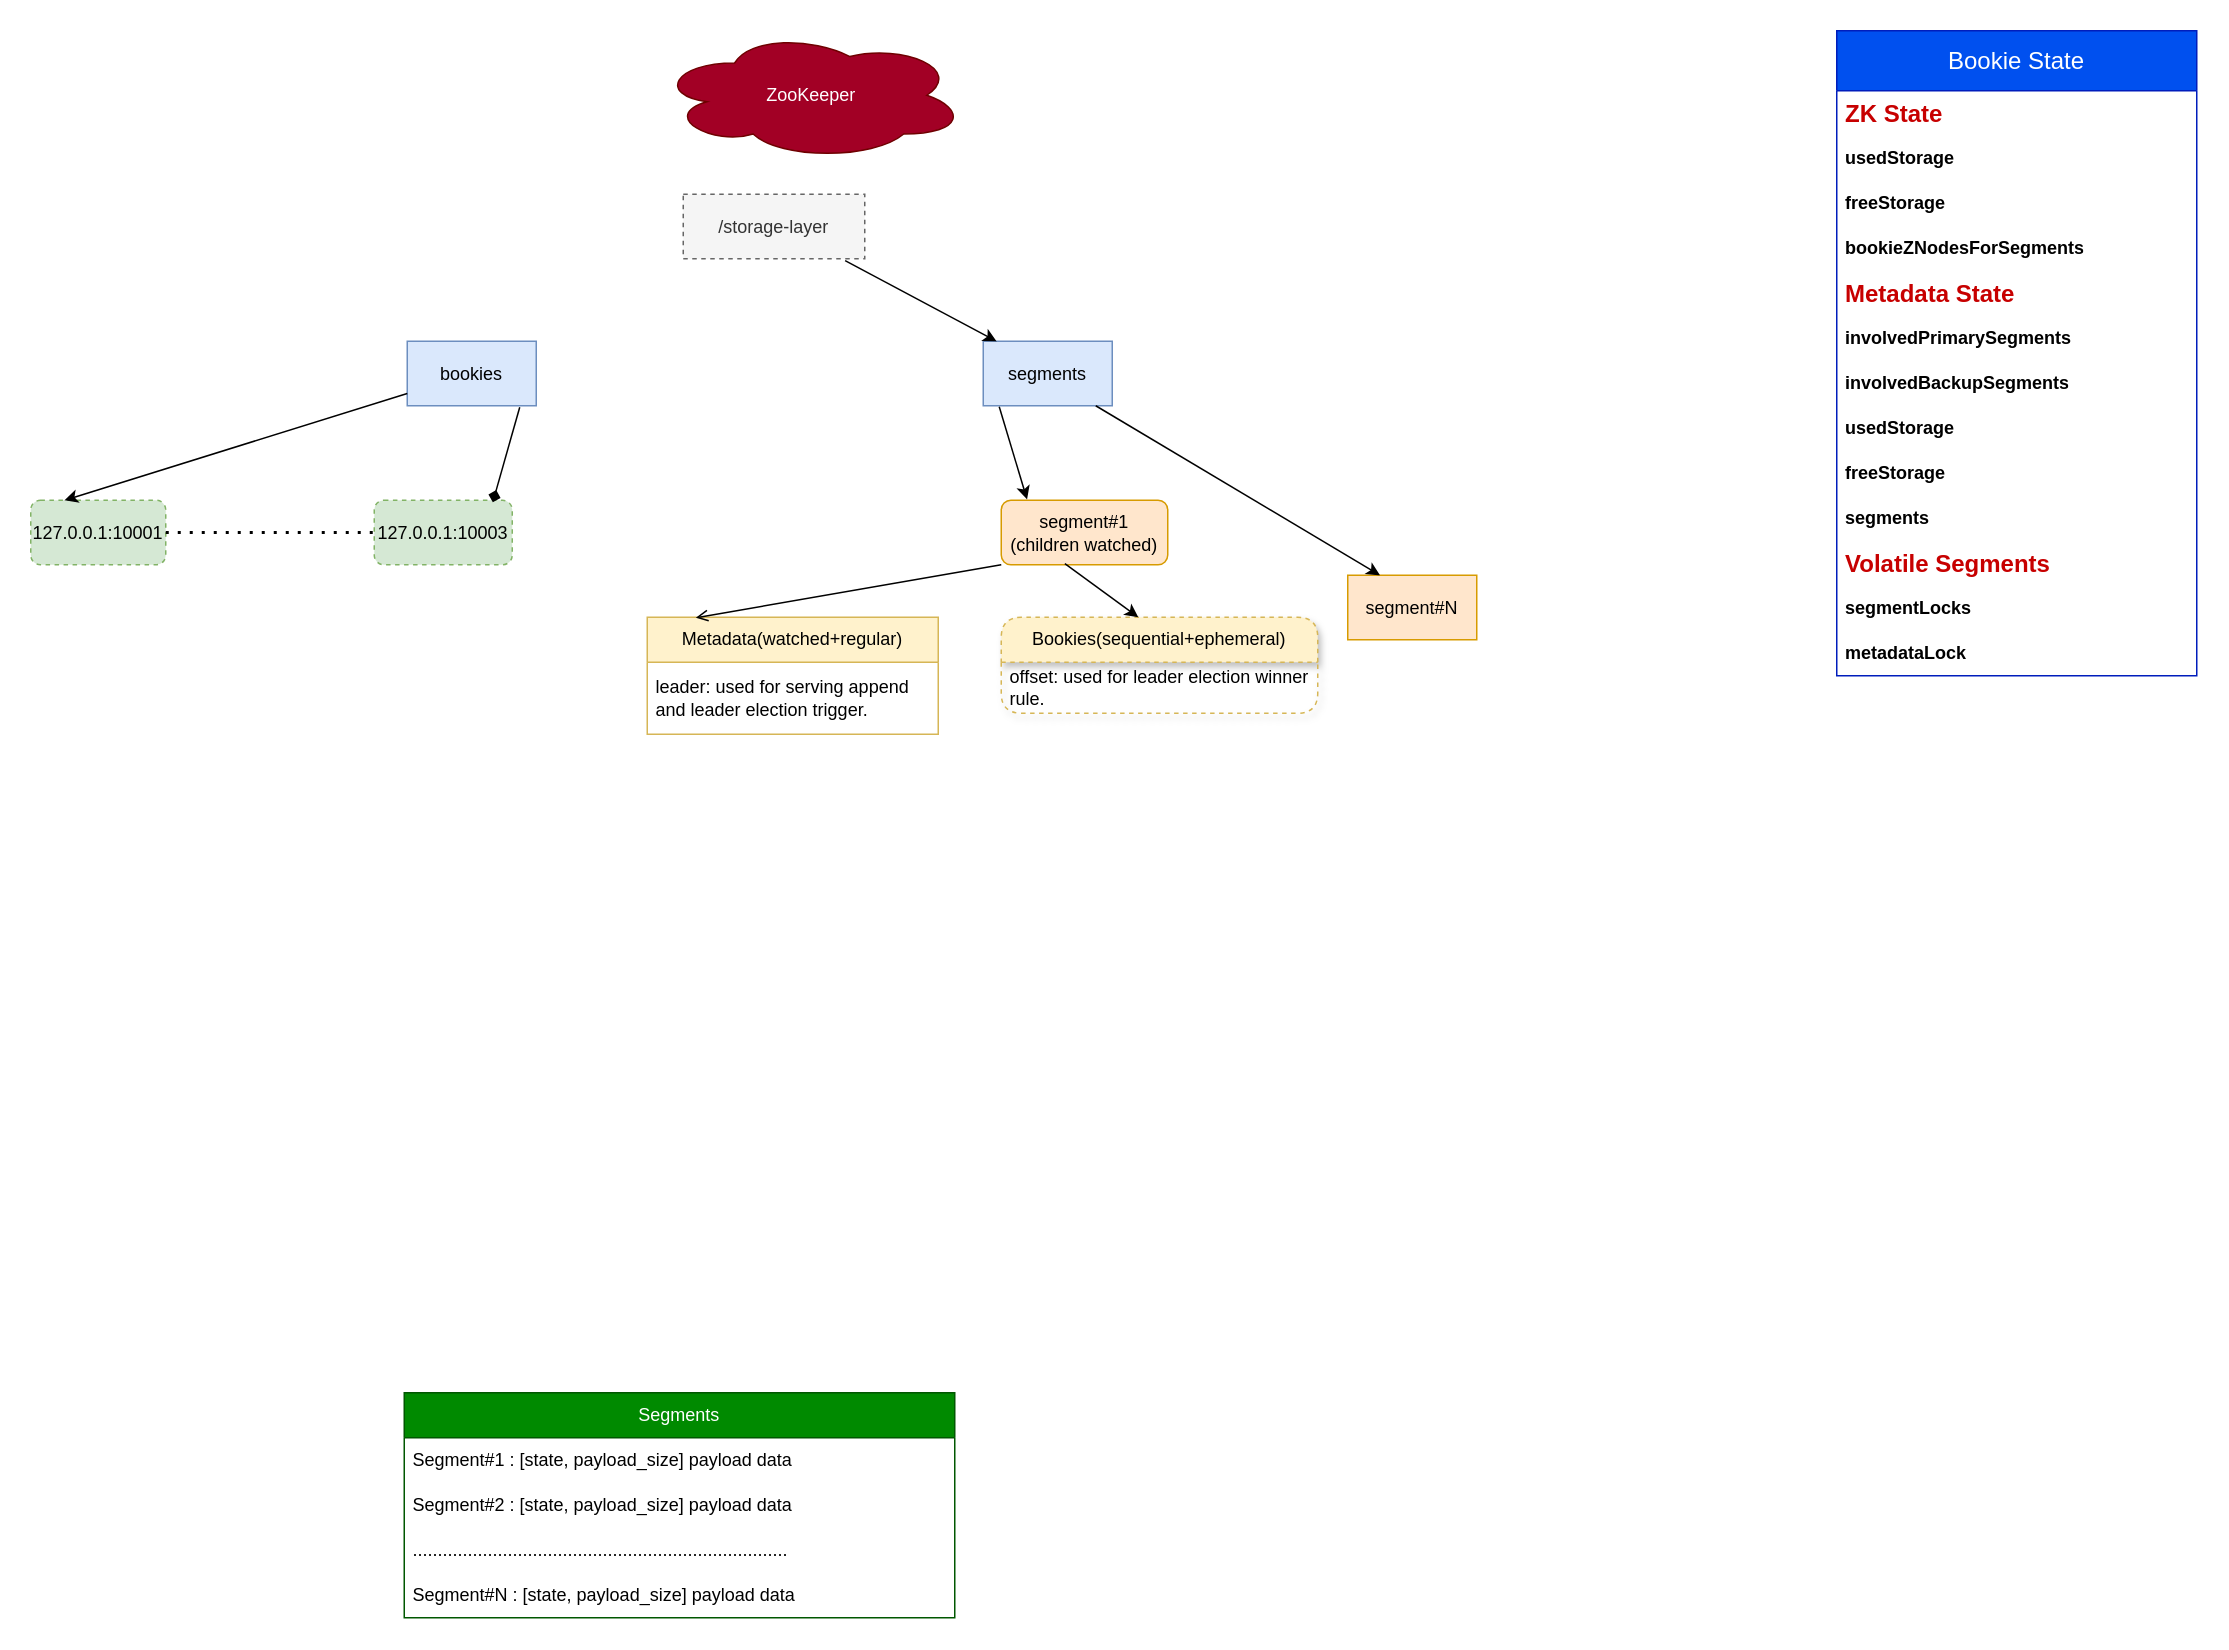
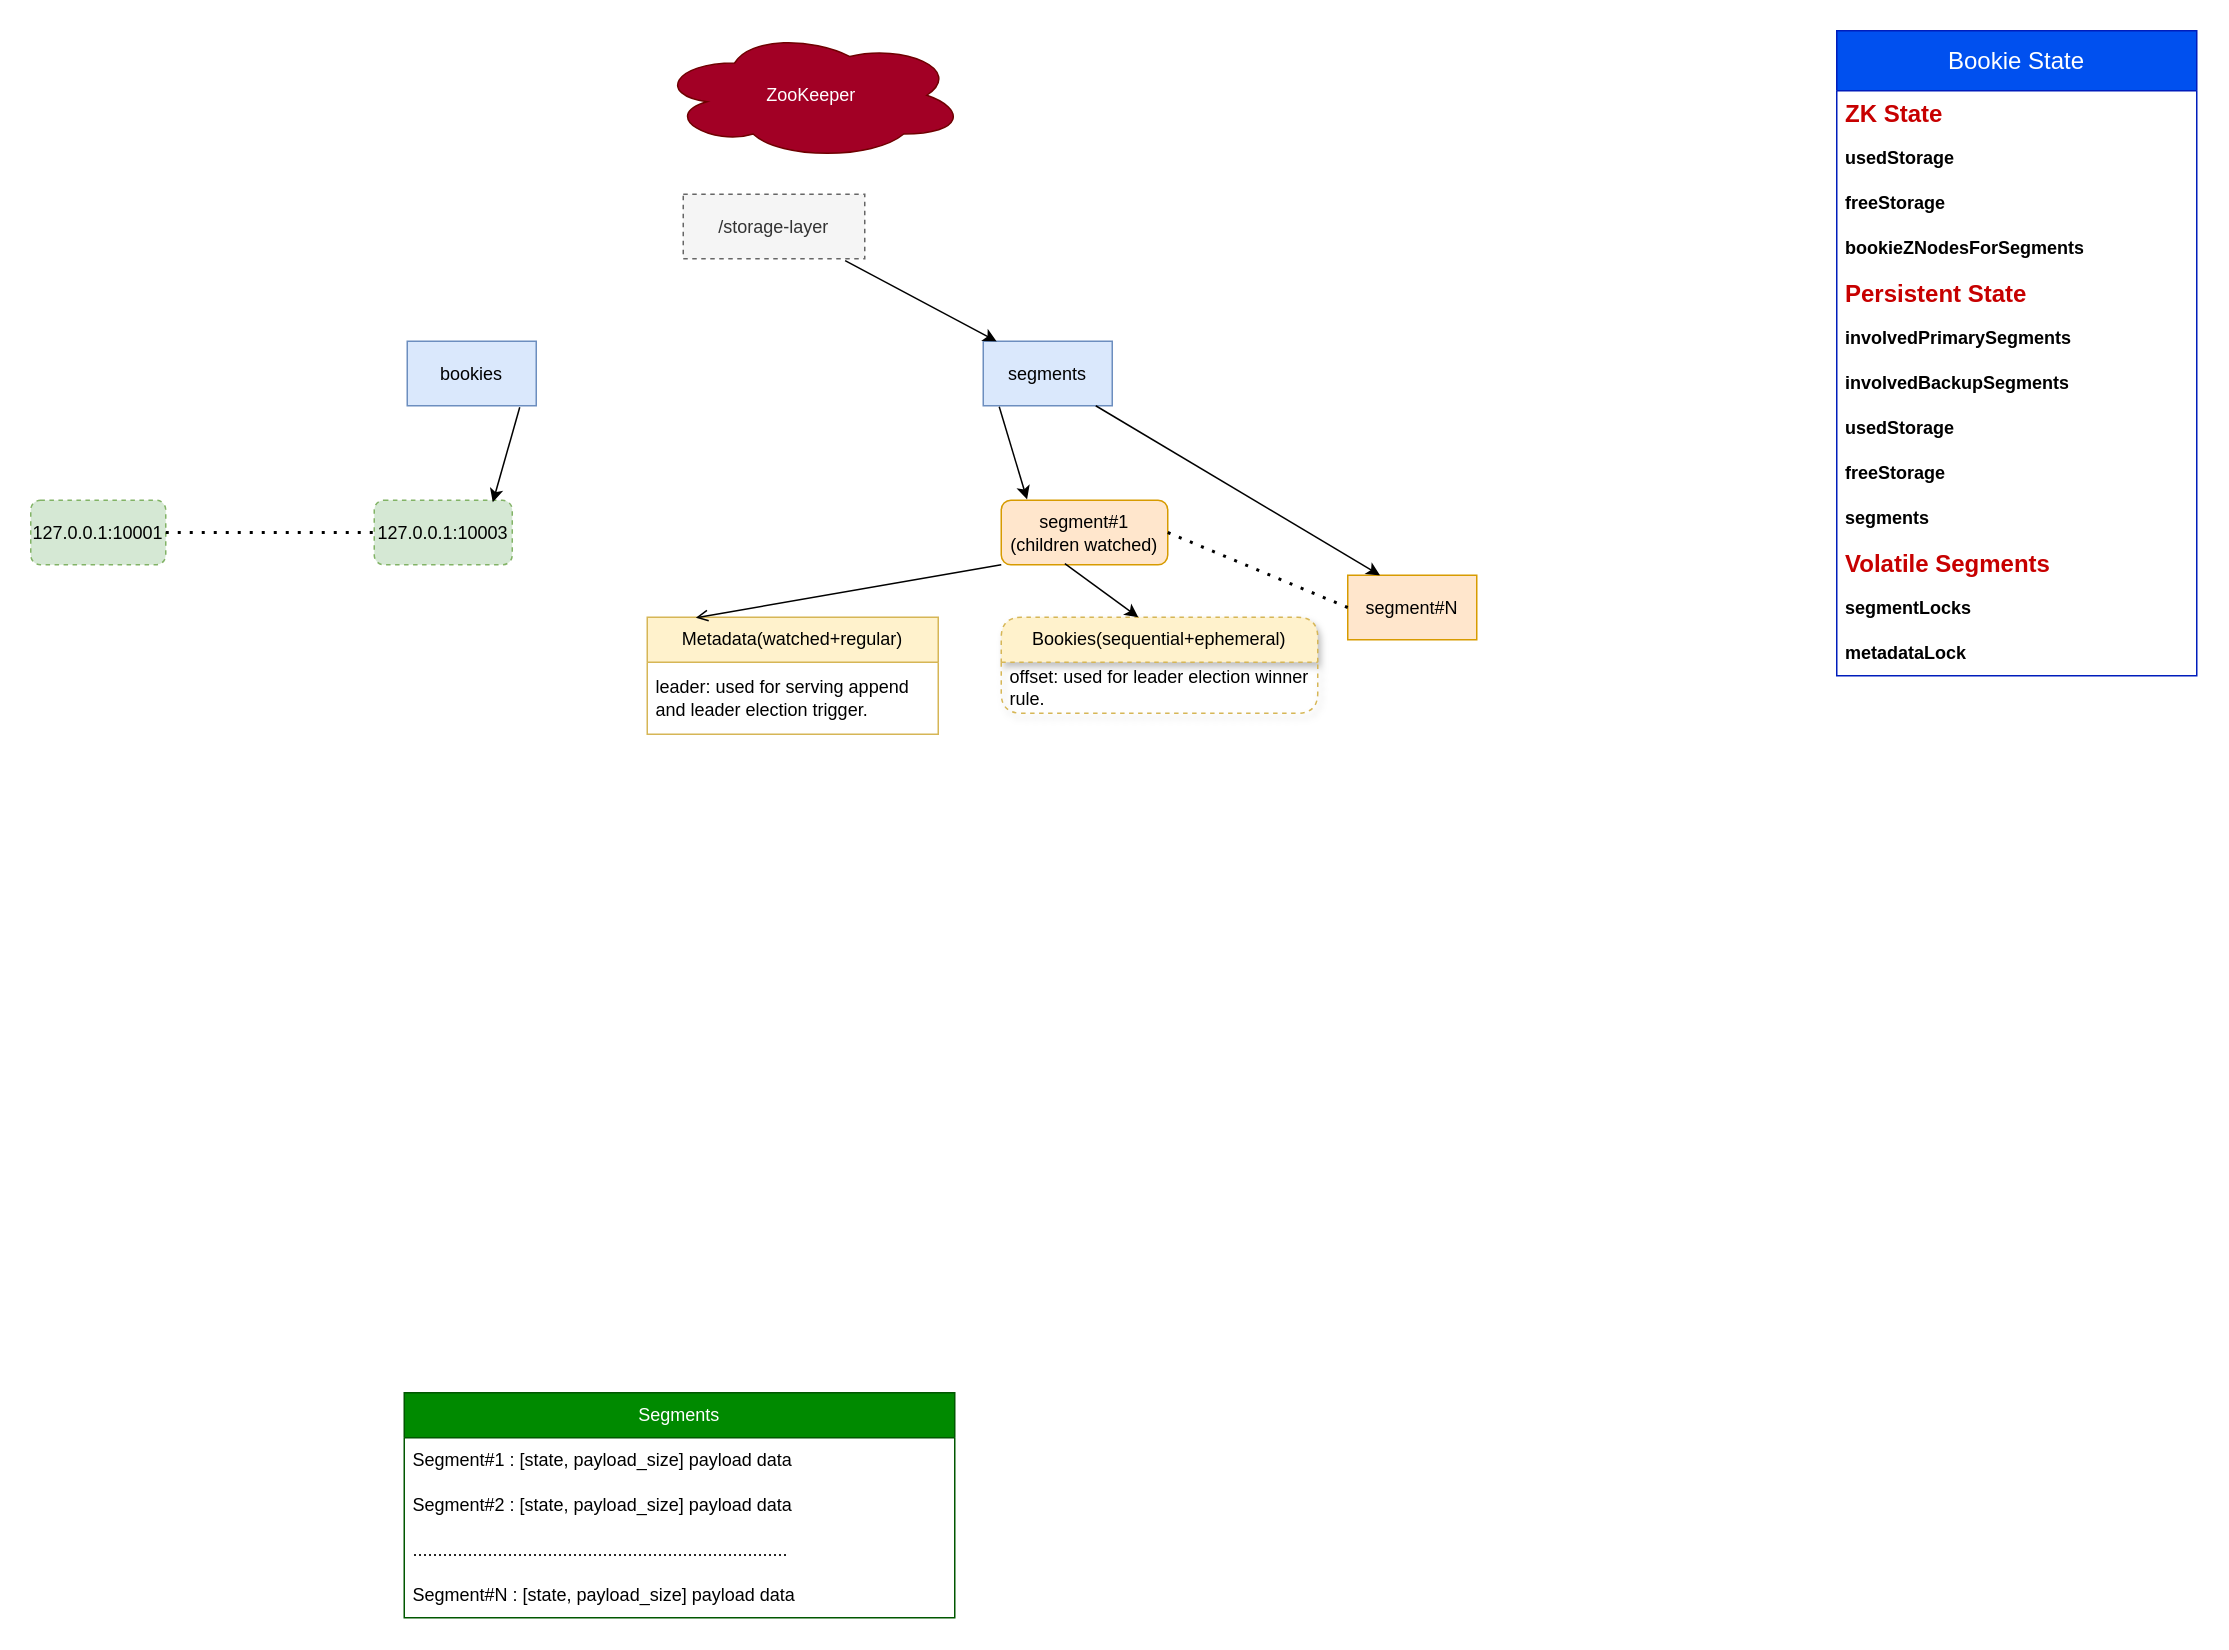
node "Metadata State": label "Metadata State" -> "Persistent State"
edge "bookies" -> "127.0.0.1:10001": removed
edge "bookies" -> "127.0.0.1:10003": arrowhead diamond -> classic
edge "segment#1 (children watched)" -- "segment#N": added
